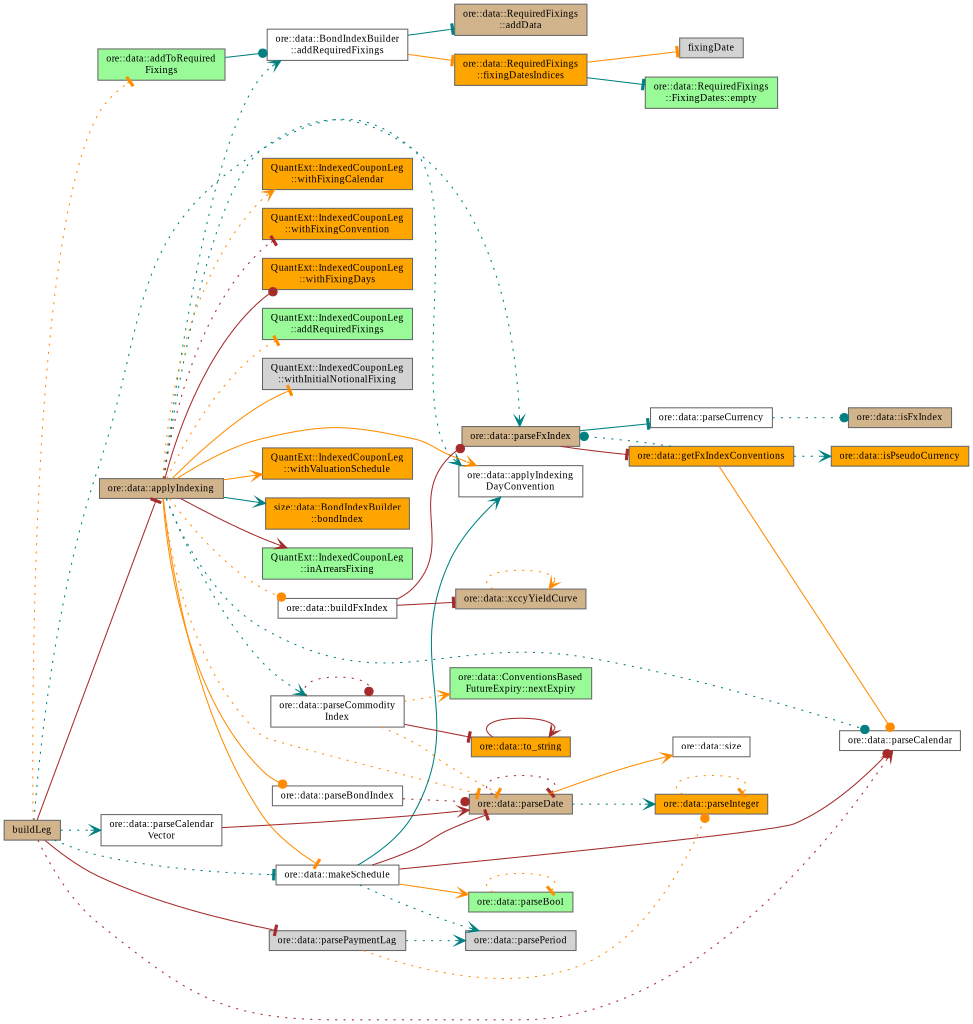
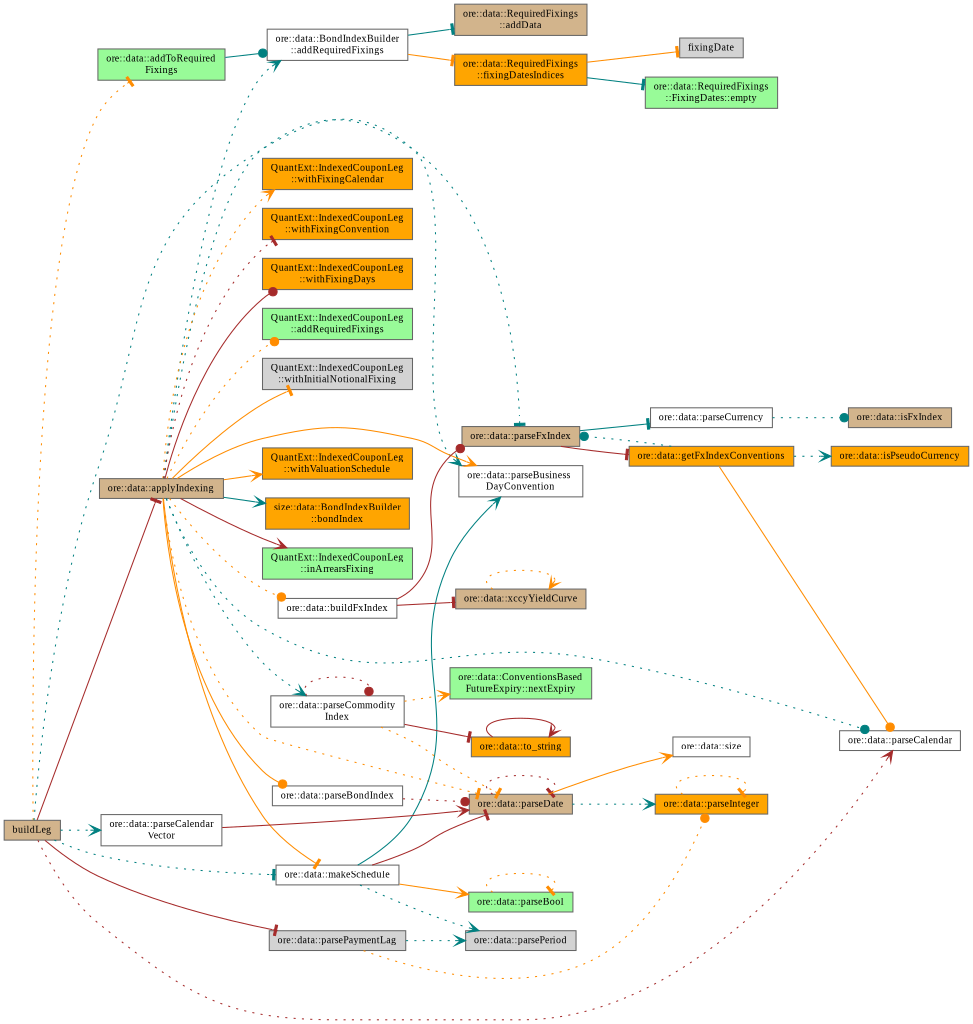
edge "ore::data::applyIndexing" -> "ore::data::parseFxIndex": arrowhead vee -> tee
edge "ore::data::applyIndexing" -> "QuantExt::IndexedCouponLeg ::addRequiredFixings": arrowhead tee -> dot
node "ore::data::applyIndexing DayConvention": label "ore::data::applyIndexing DayConvention" -> "ore::data::parseBusiness DayConvention"
edge "ore::data::makeSchedule" -> "ore::data::parseCalendar": removed
